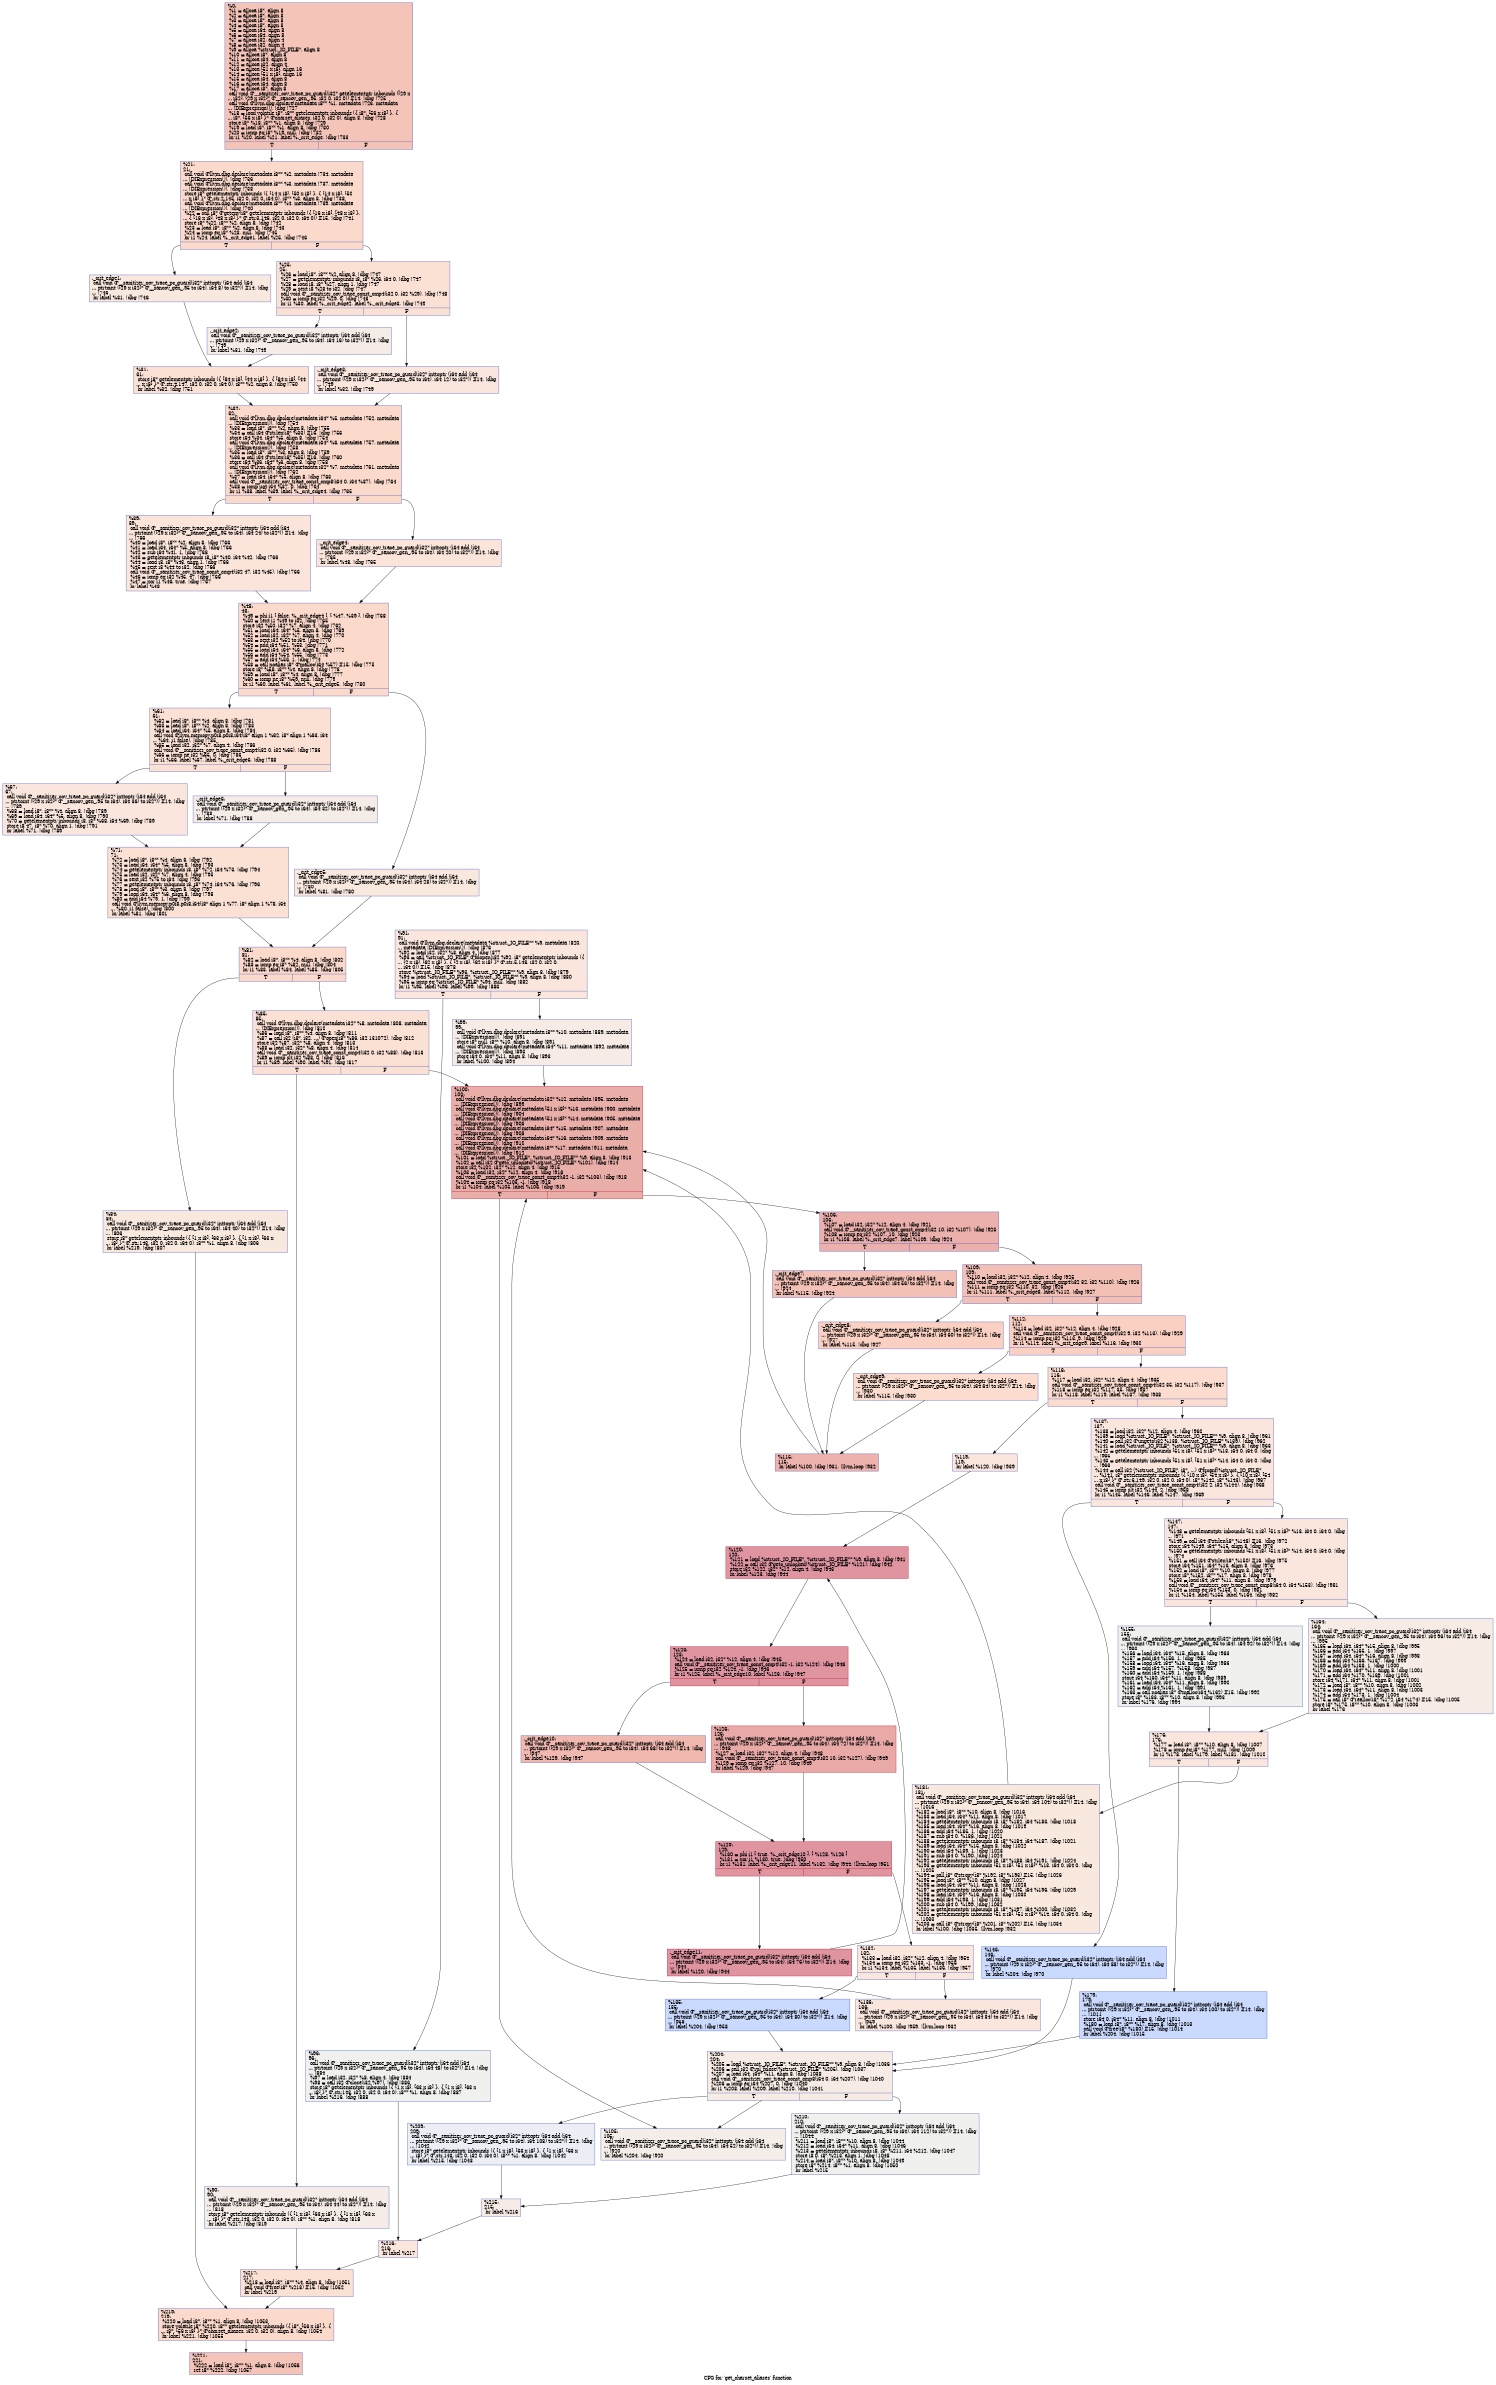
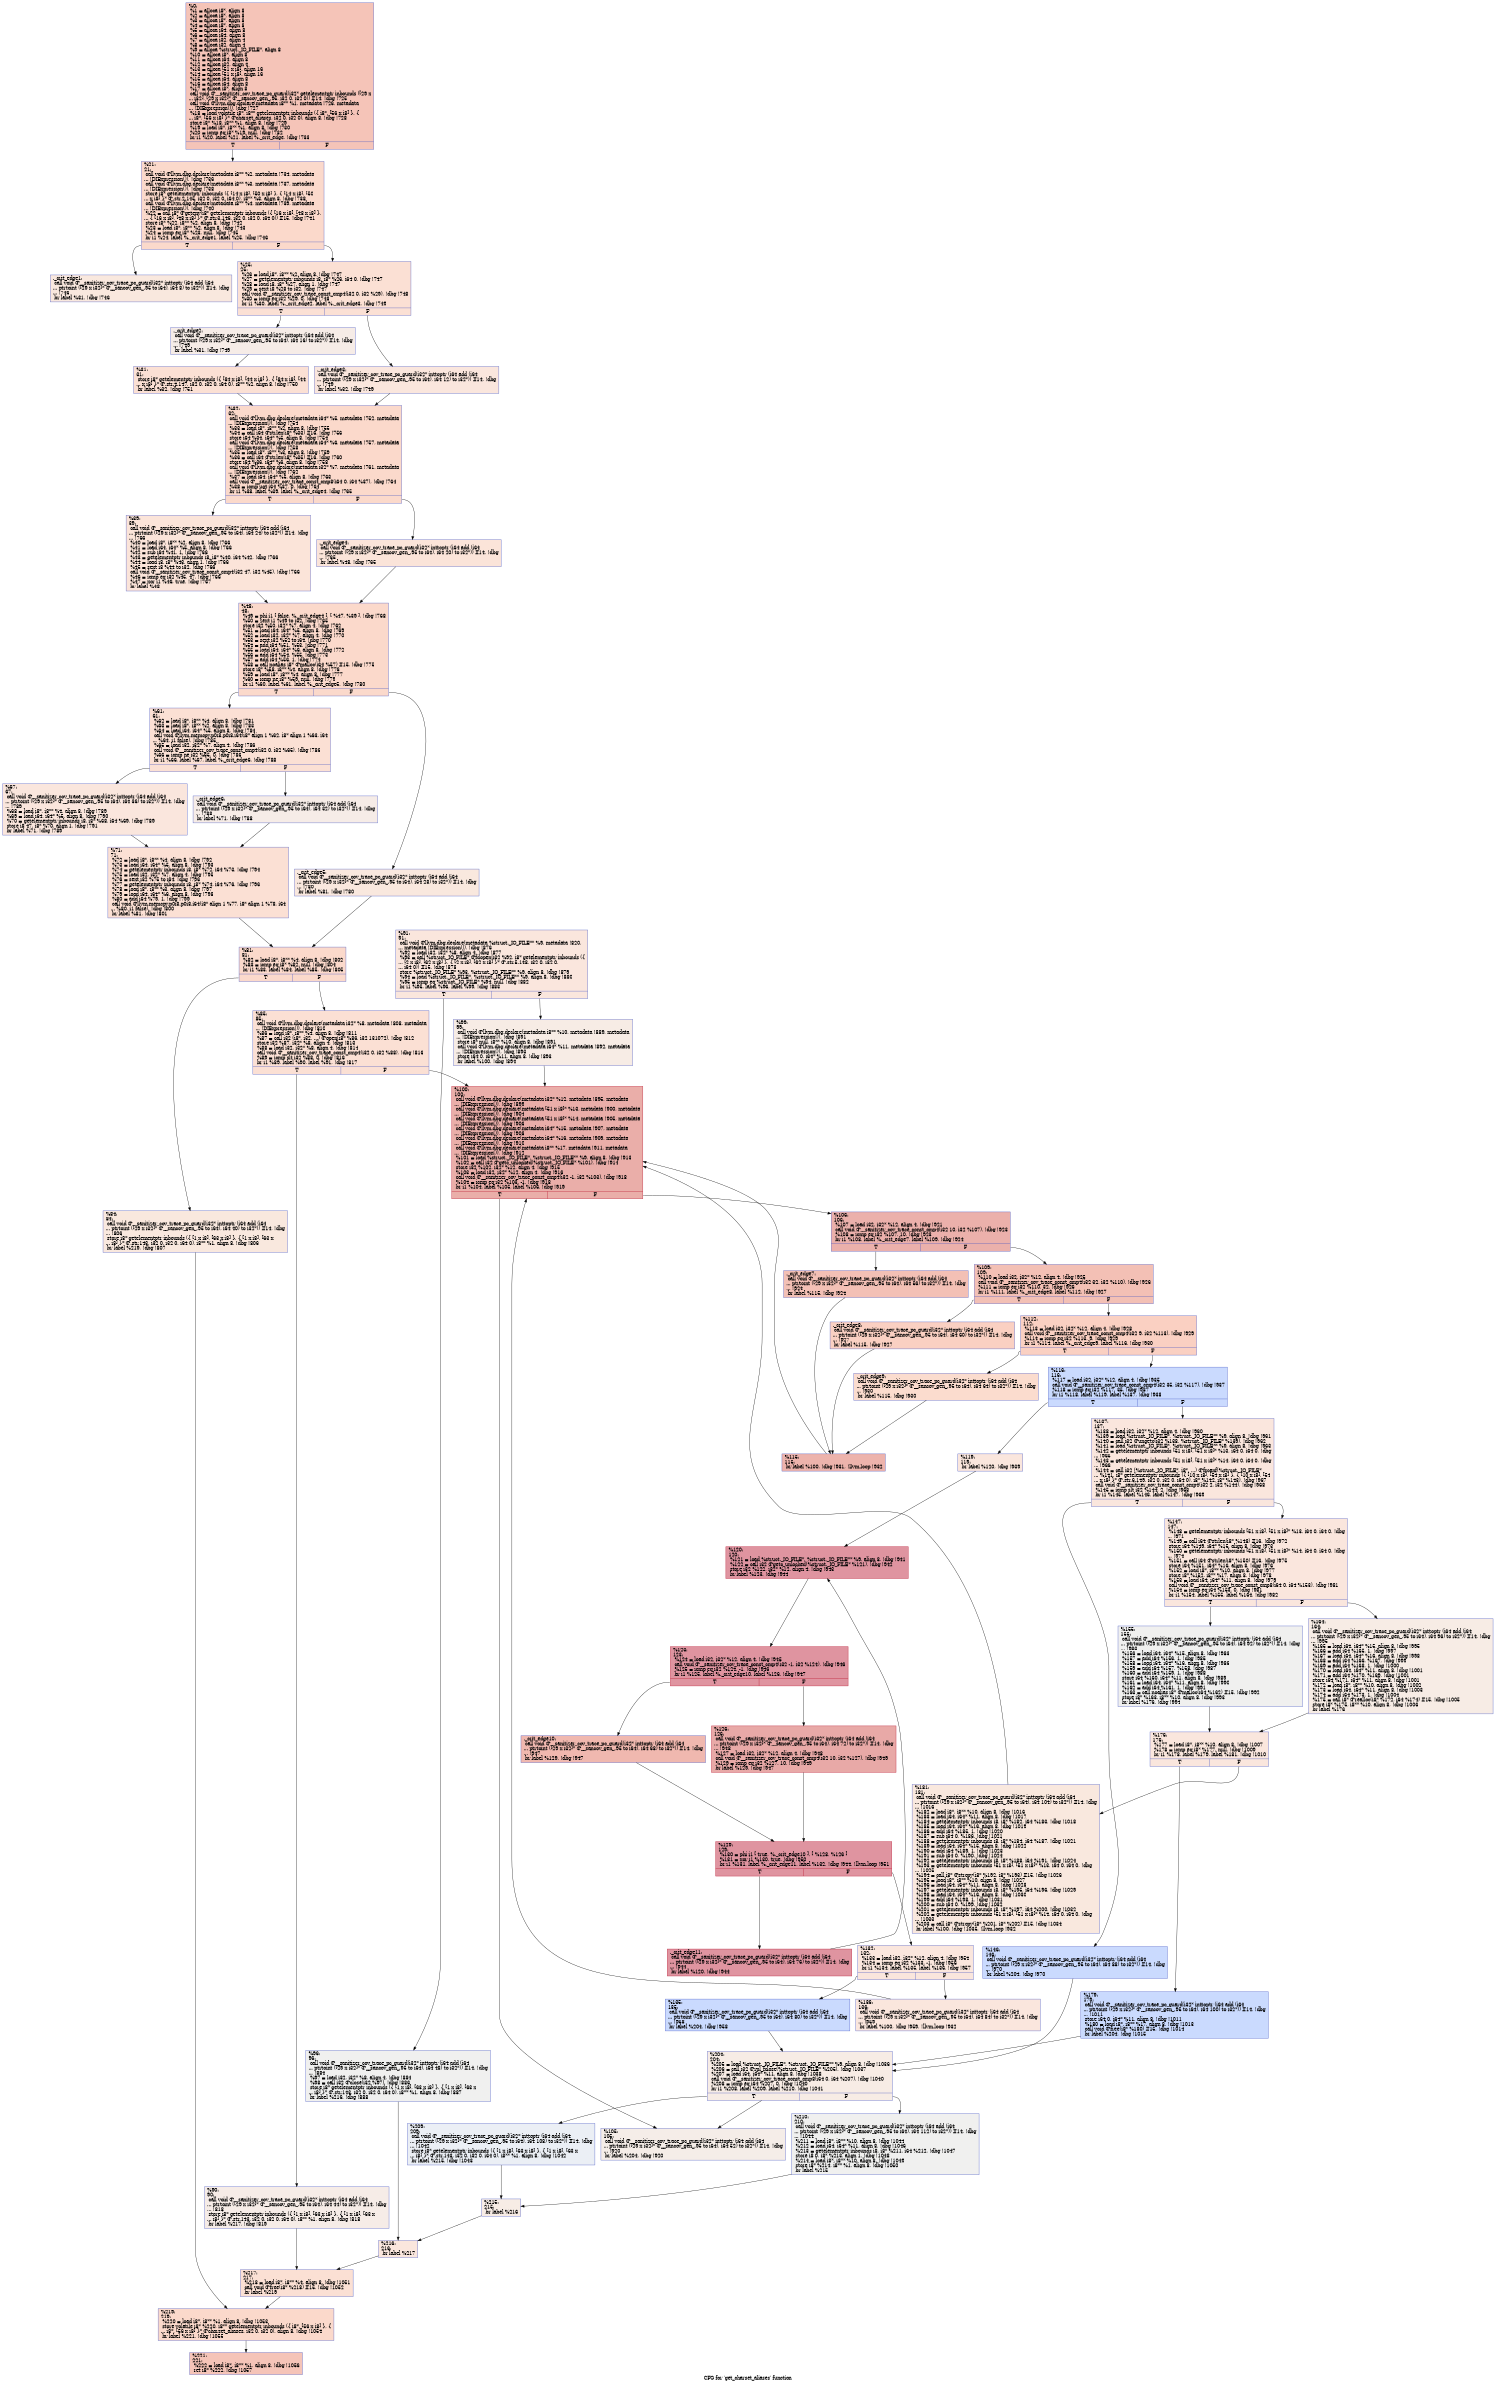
edge "._crit_edge1:" -> "%31:": removed
node "%116:": fillcolor #f7af9170 -> #88abfd70
